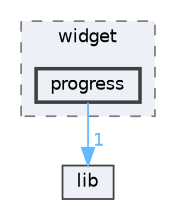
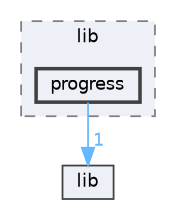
cluster "widget": label "widget" -> "lib"
